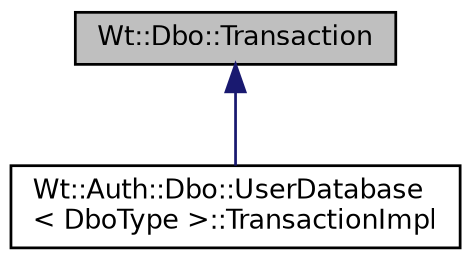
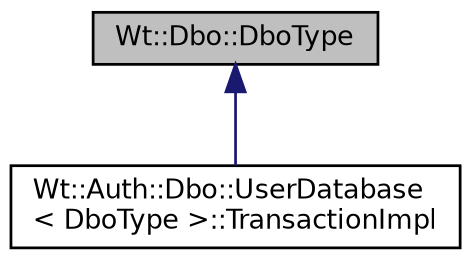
node "Wt::Dbo::Transaction": label "Wt::Dbo::Transaction" -> "Wt::Dbo::DboType"
